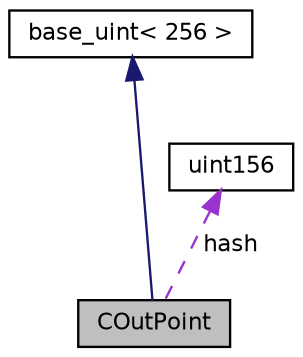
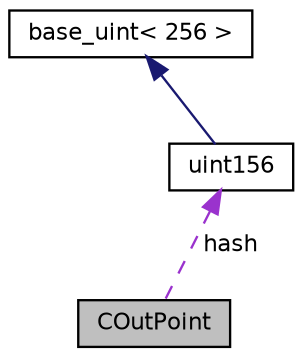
edge "COutPoint" -> "base_uint< 256 >": now "uint156" -> "base_uint< 256 >"
